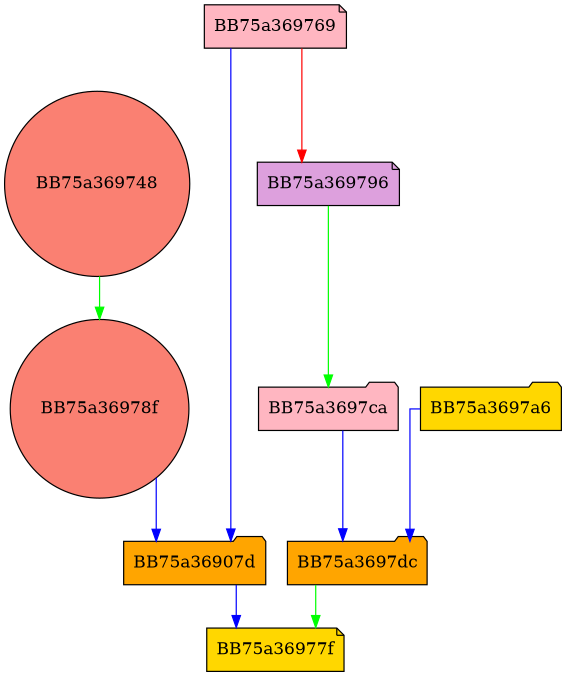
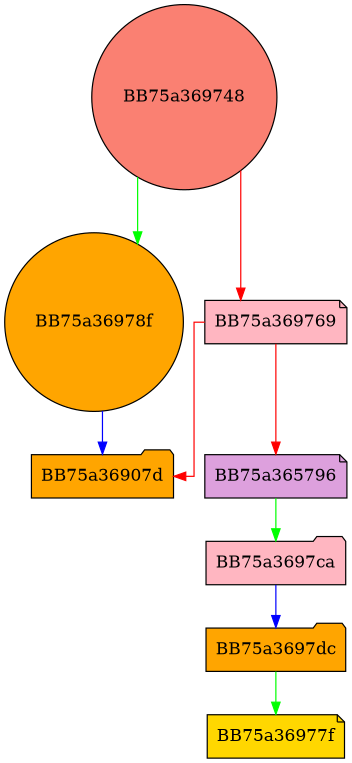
node "BB75a369796": label "BB75a369796" -> "BB75a365796"
edge "BB75a369748" -> "BB75a369769": added
edge "BB75a369769" -> "BB75a36907d": color blue -> red
node "BB75a36978f": fillcolor salmon -> orange
node "BB75a3697a6": removed
edge "BB75a36907d" -> "BB75a36977f": removed
